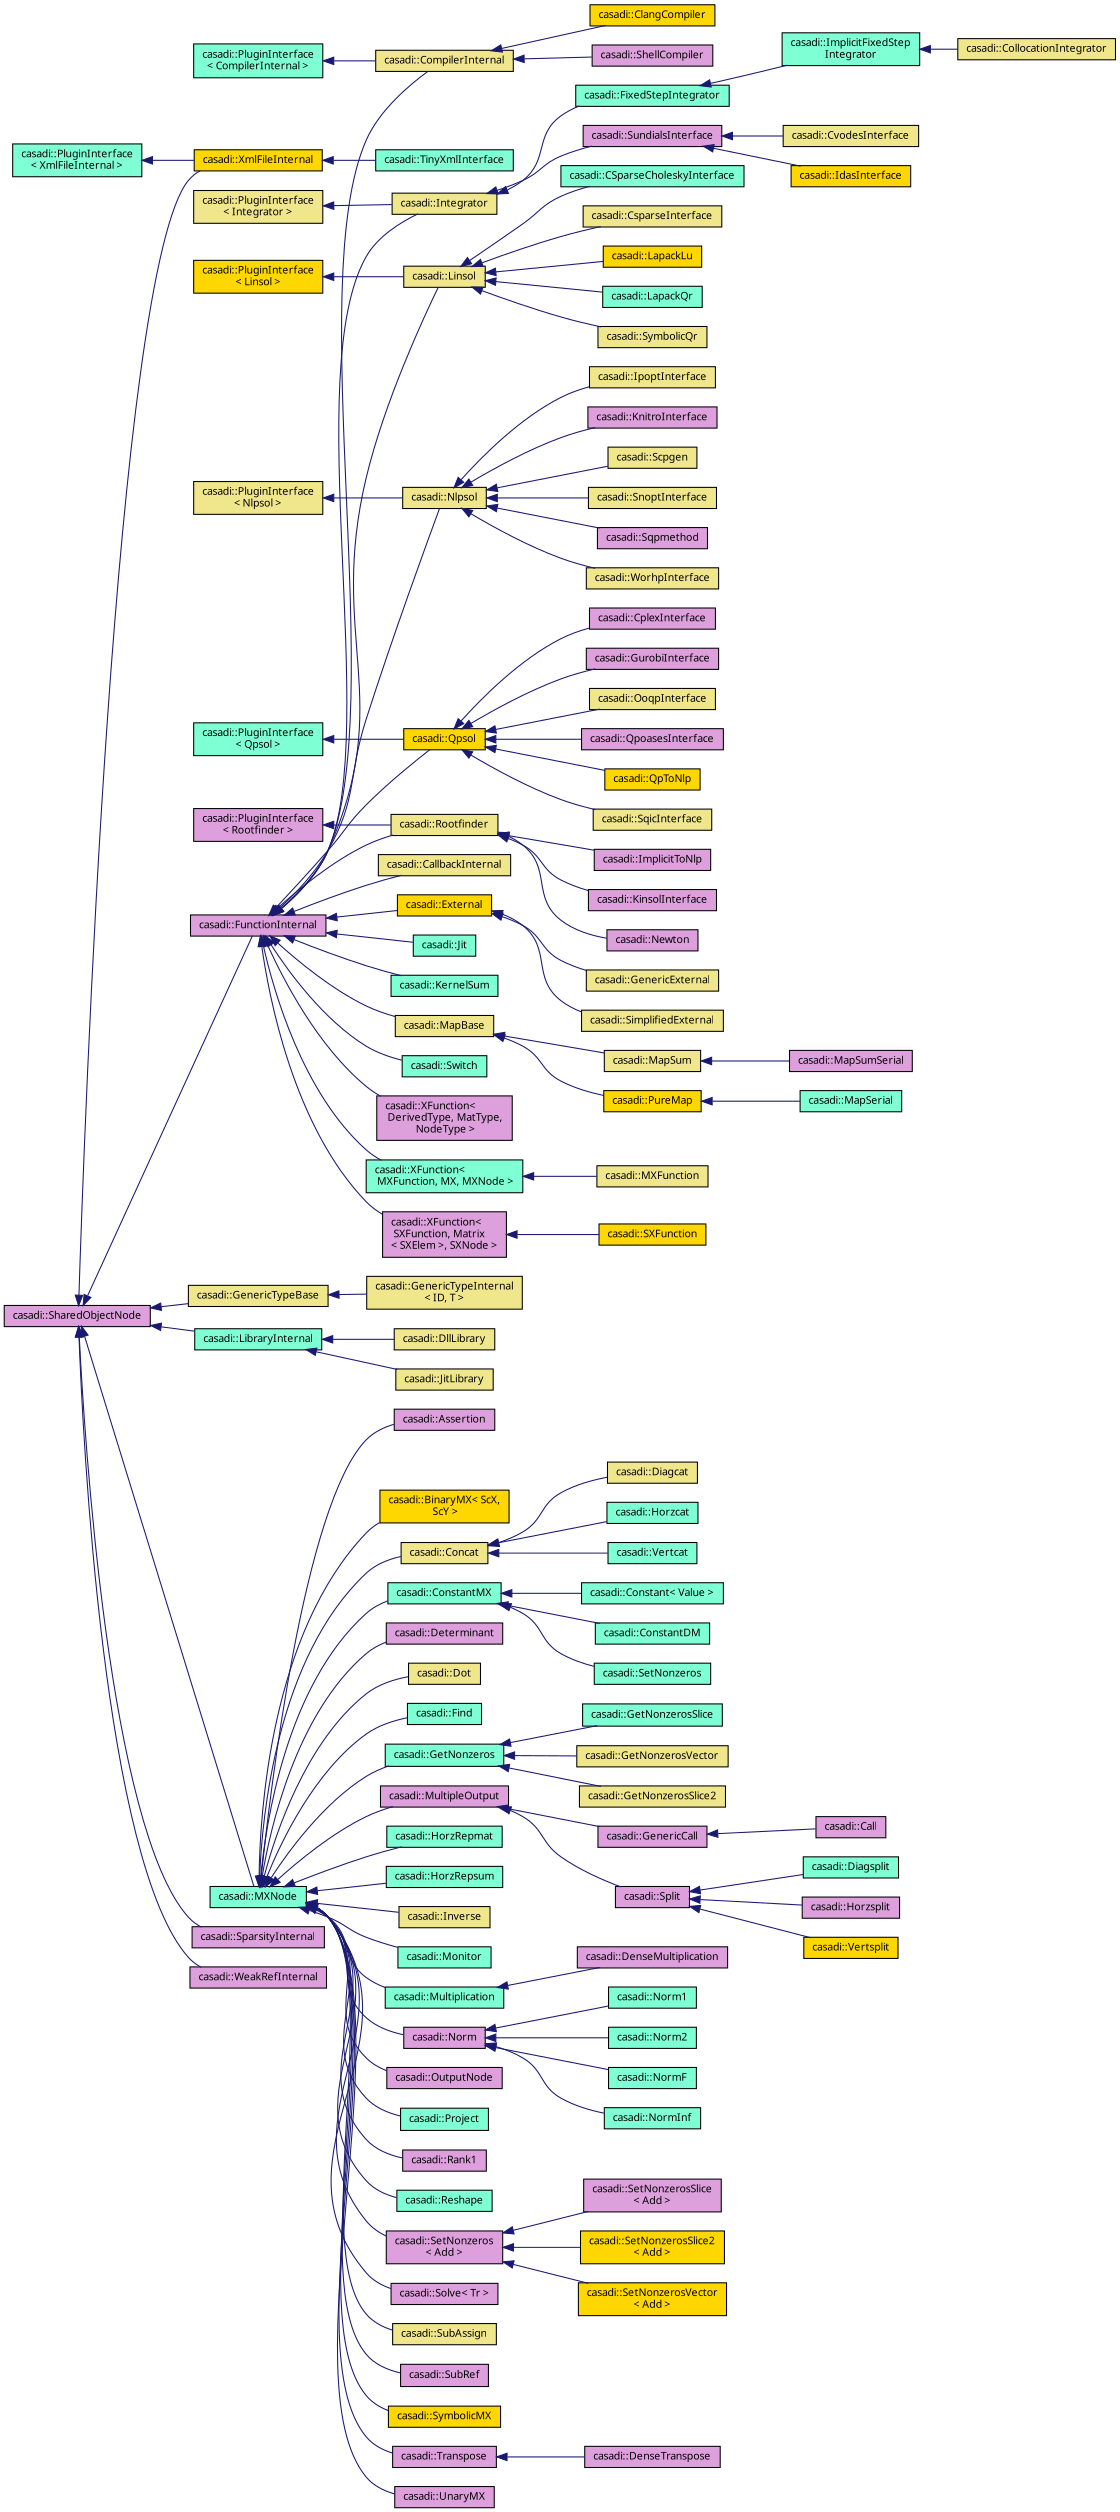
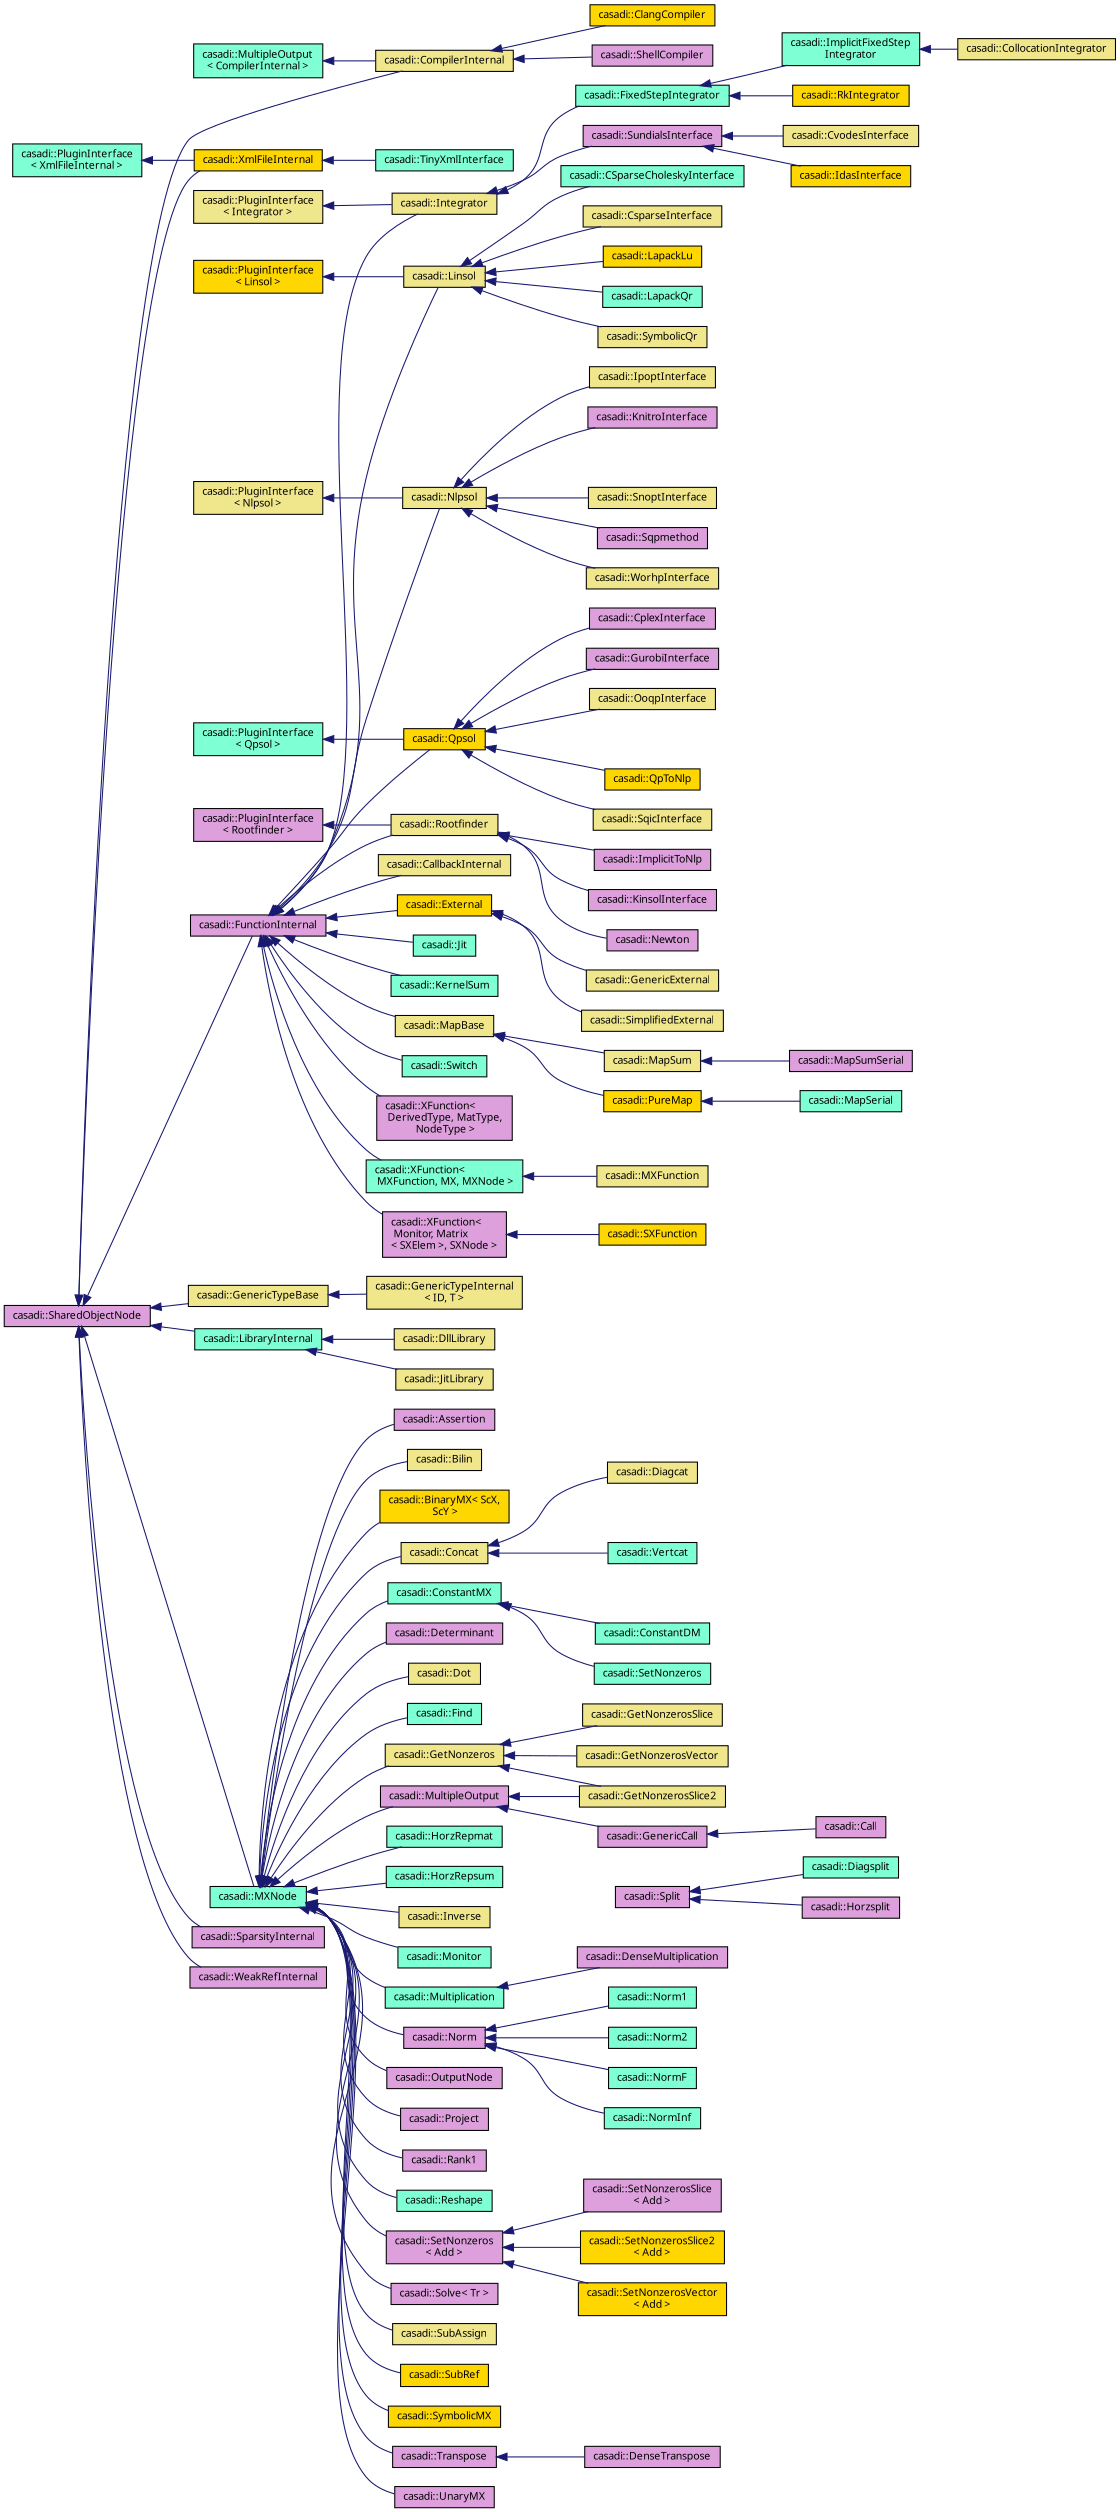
node "casadi::PluginInterface < CompilerInternal >": label "casadi::PluginInterface < CompilerInternal >" -> "casadi::MultipleOutput < CompilerInternal >"
node "casadi::RkIntegrator": added
node "casadi::Scpgen": removed
edge "casadi::CompilerInternal" -> "casadi::FunctionInternal": now "casadi::CompilerInternal" -> "casadi::SharedObjectNode"
node "casadi::QpoasesInterface": removed
node "casadi::XFunction< SXFunction, Matrix < SXElem >, SXNode >": label "casadi::XFunction< SXFunction, Matrix < SXElem >, SXNode >" -> "casadi::XFunction< Monitor, Matrix < SXElem >, SXNode >"
node "casadi::Bilin": added
node "casadi::Horzcat": removed
node "casadi::Constant< Value >": removed
node "casadi::GetNonzerosSlice": fillcolor aquamarine -> khaki
node "casadi::GetNonzeros": fillcolor aquamarine -> khaki
edge "casadi::Split" -> "casadi::MultipleOutput": now "casadi::GetNonzerosSlice2" -> "casadi::MultipleOutput"
node "casadi::Vertsplit": removed
node "casadi::Project": fillcolor aquamarine -> plum
node "casadi::SubRef": fillcolor plum -> gold
